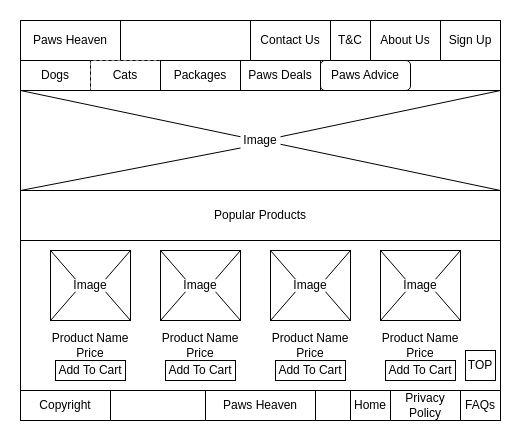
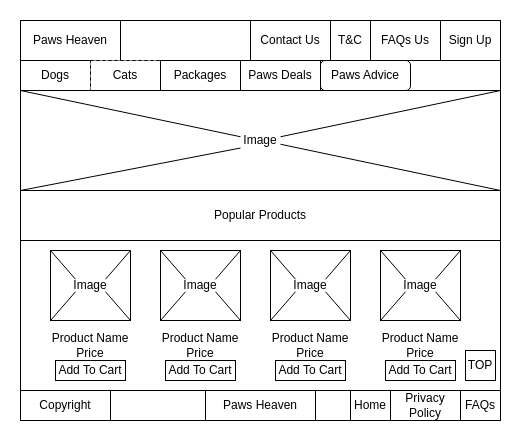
node "About Us": label "About Us" -> "FAQs Us"
